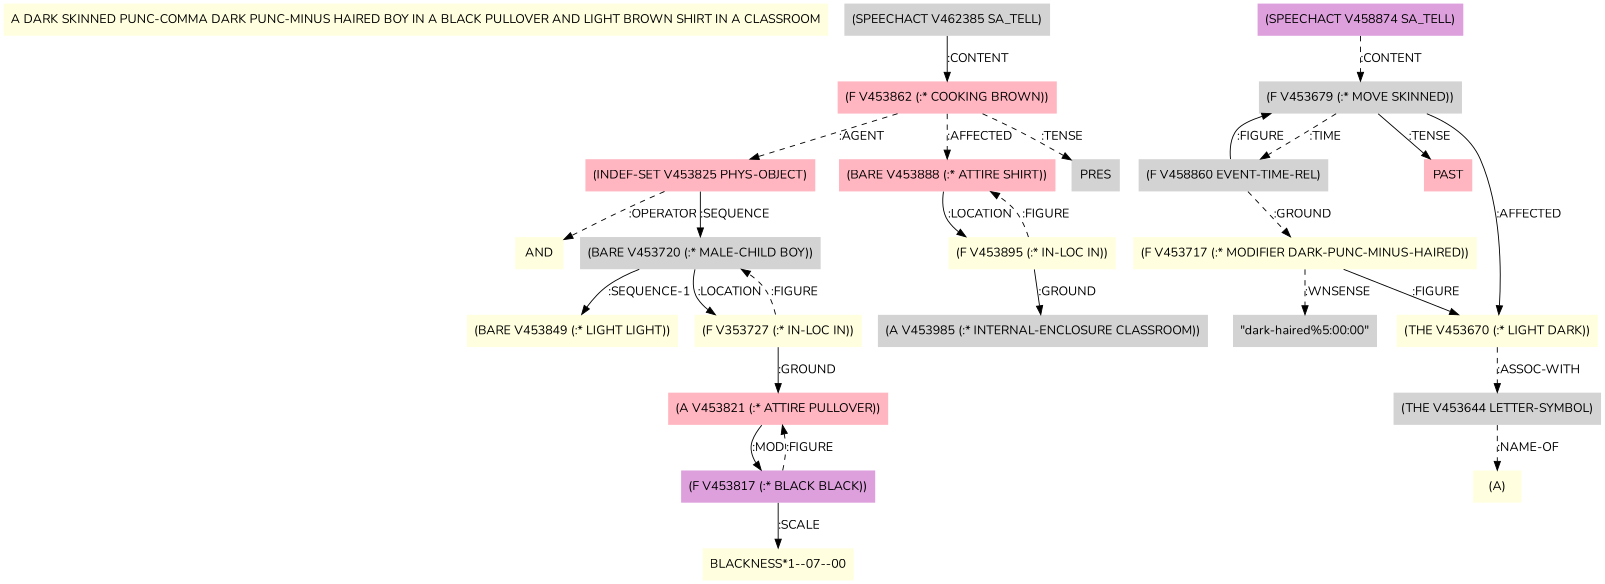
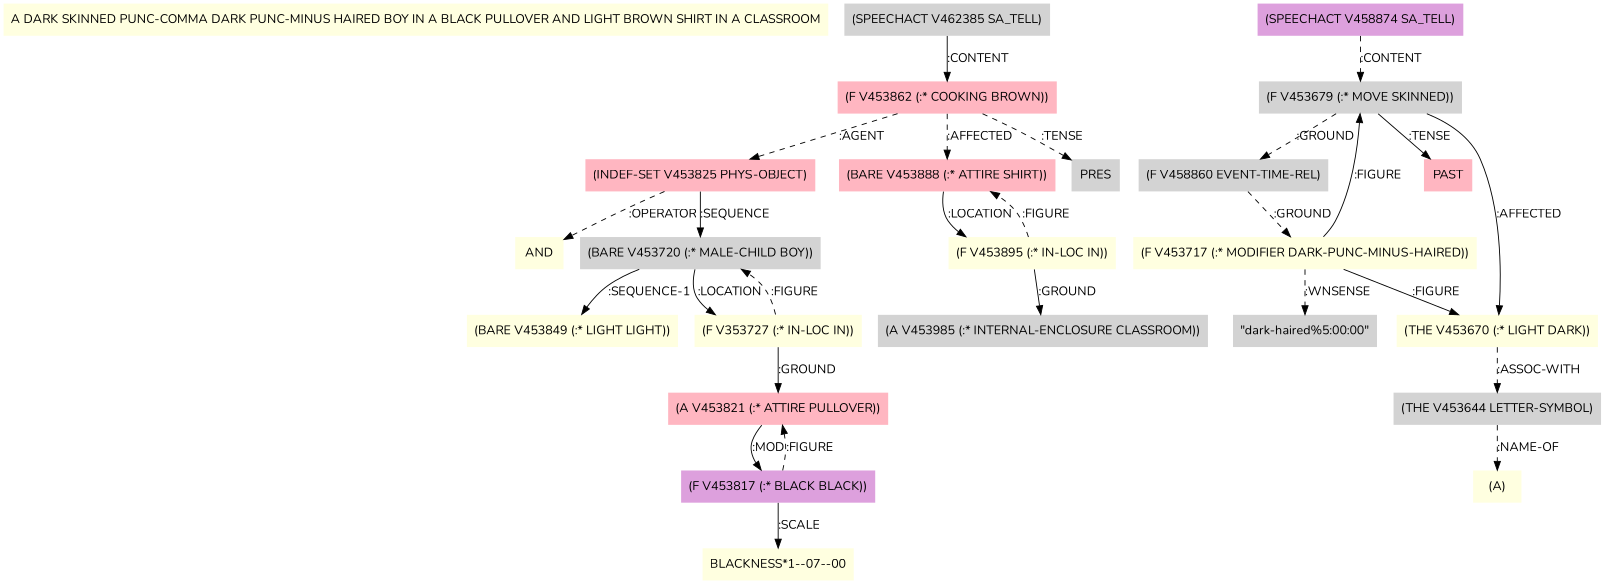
edge "(F V458860 EVENT-TIME-REL)" -> "(F V453679 (:* MOVE SKINNED))": now "(F V453717 (:* MODIFIER DARK-PUNC-MINUS-HAIRED))" -> "(F V453679 (:* MOVE SKINNED))"
edge "(F V453679 (:* MOVE SKINNED))" -> "(F V458860 EVENT-TIME-REL)": label ":TIME" -> ":GROUND"
